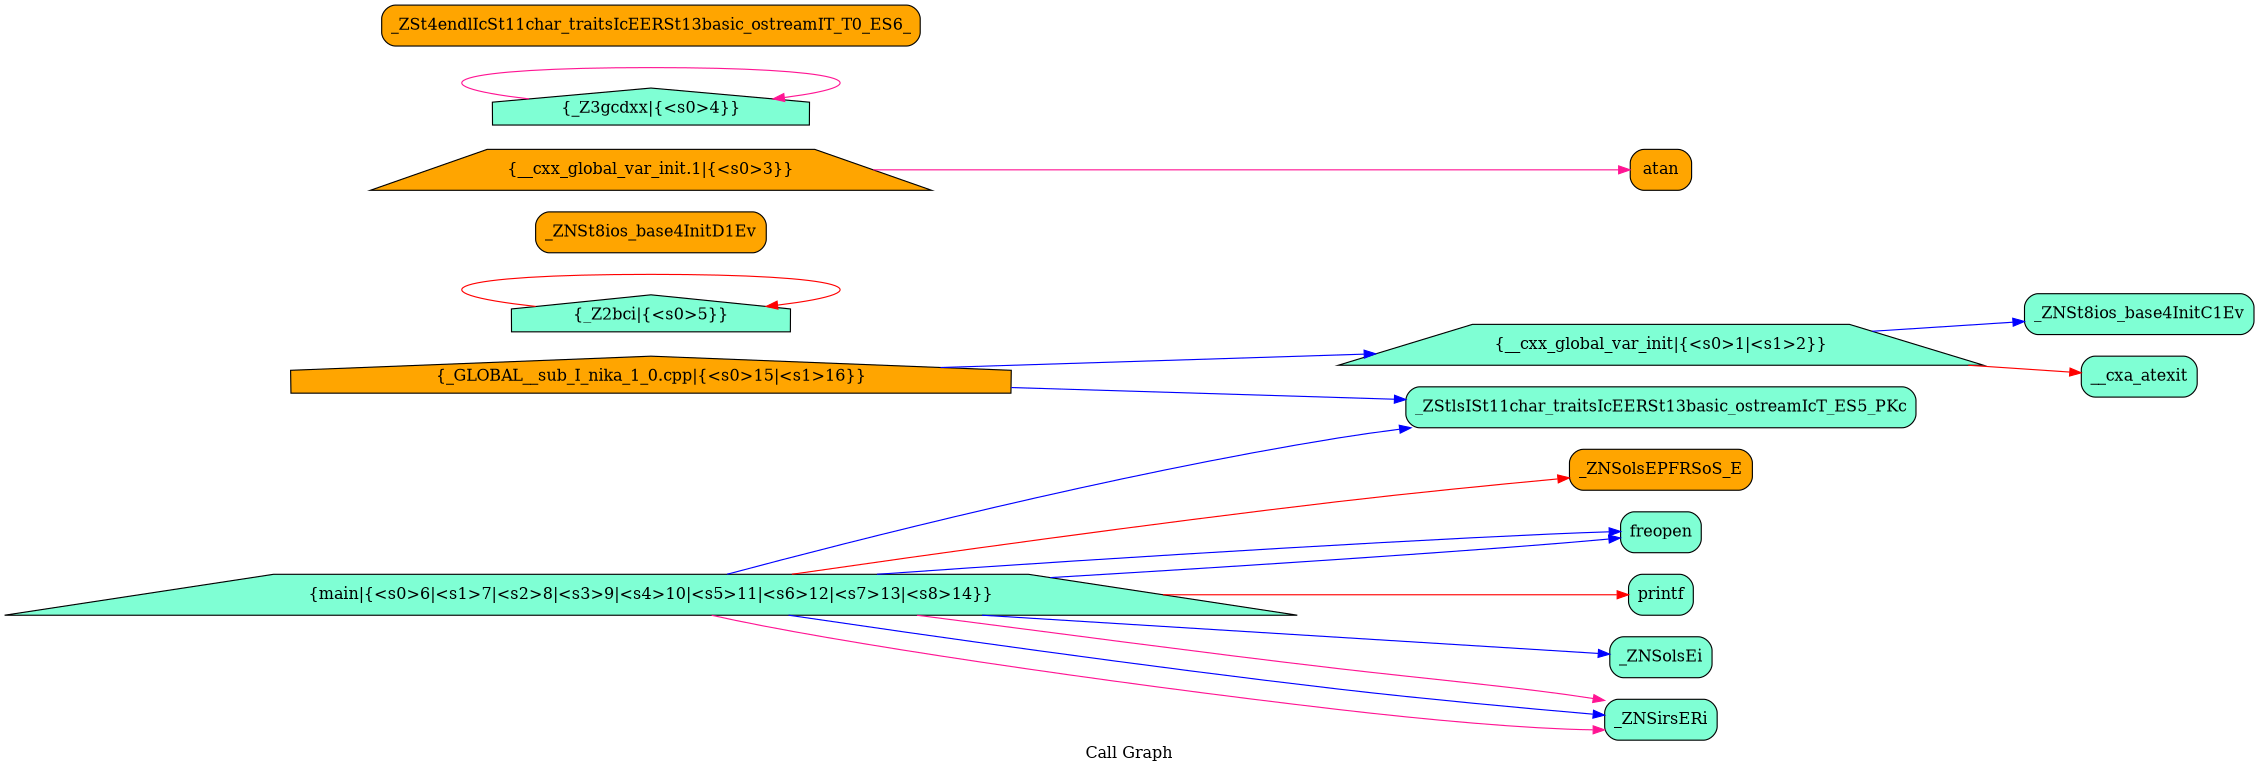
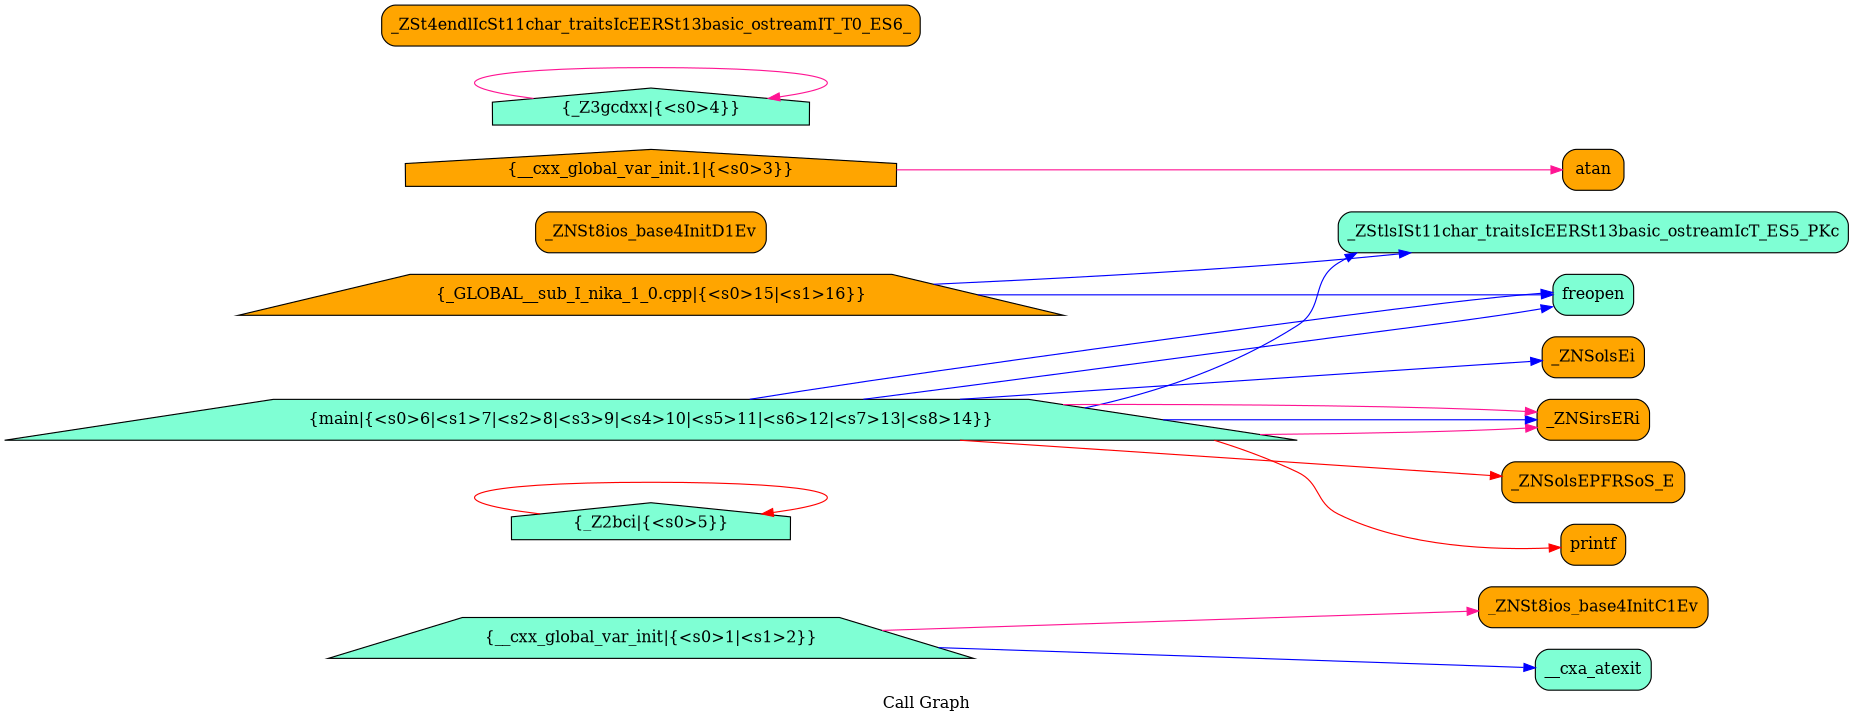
node "{__cxx_global_var_init.1|{<s0>3}}": shape trapezium -> house
node "_ZNSt8ios_base4InitC1Ev": fillcolor aquamarine -> orange
edge "{__cxx_global_var_init|{<s0>1|<s1>2}}" -> "_ZNSt8ios_base4InitC1Ev": color blue -> deeppink
edge "{_GLOBAL__sub_I_nika_1_0.cpp|{<s0>15|<s1>16}}" -> "{__cxx_global_var_init|{<s0>1|<s1>2}}": now "{_GLOBAL__sub_I_nika_1_0.cpp|{<s0>15|<s1>16}}" -> "freopen"
edge "{__cxx_global_var_init|{<s0>1|<s1>2}}" -> "__cxa_atexit": color red -> blue
node "{_GLOBAL__sub_I_nika_1_0.cpp|{<s0>15|<s1>16}}": shape house -> trapezium
node "printf": fillcolor aquamarine -> orange
node "_ZNSolsEi": fillcolor aquamarine -> orange
node "_ZNSirsERi": fillcolor aquamarine -> orange
